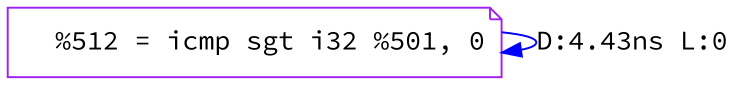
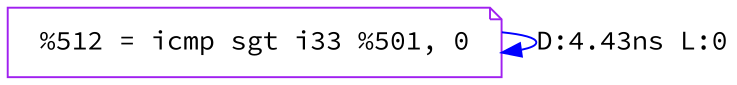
node "%512 = icmp sgt i32 %501, 0": label "%512 = icmp sgt i32 %501, 0" -> "%512 = icmp sgt i33 %501, 0"
